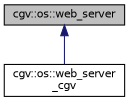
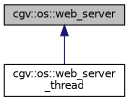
node "cgv::os::web_server _cgv": label "cgv::os::web_server _cgv" -> "cgv::os::web_server _thread"
